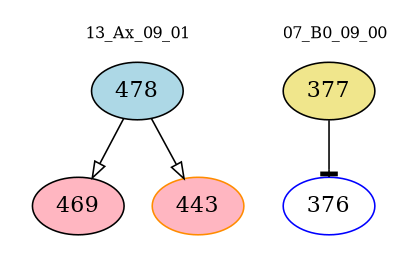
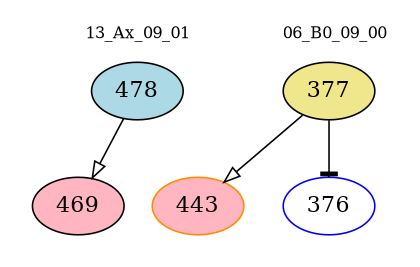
cluster "07_B0_09_00": label "07_B0_09_00" -> "06_B0_09_00"
edge "478" -> "443": now "377" -> "443"
